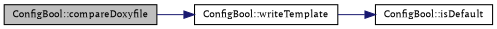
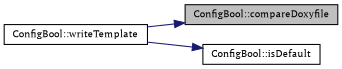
edge "ConfigBool::compareDoxyfile" -> "ConfigBool::writeTemplate": reversed
